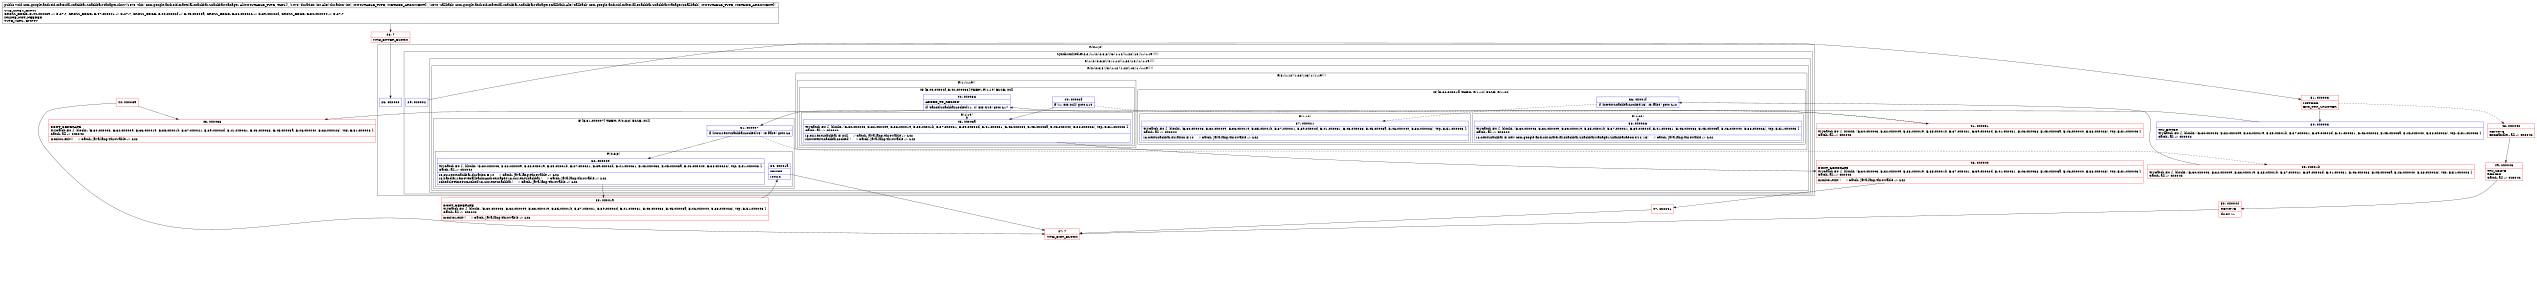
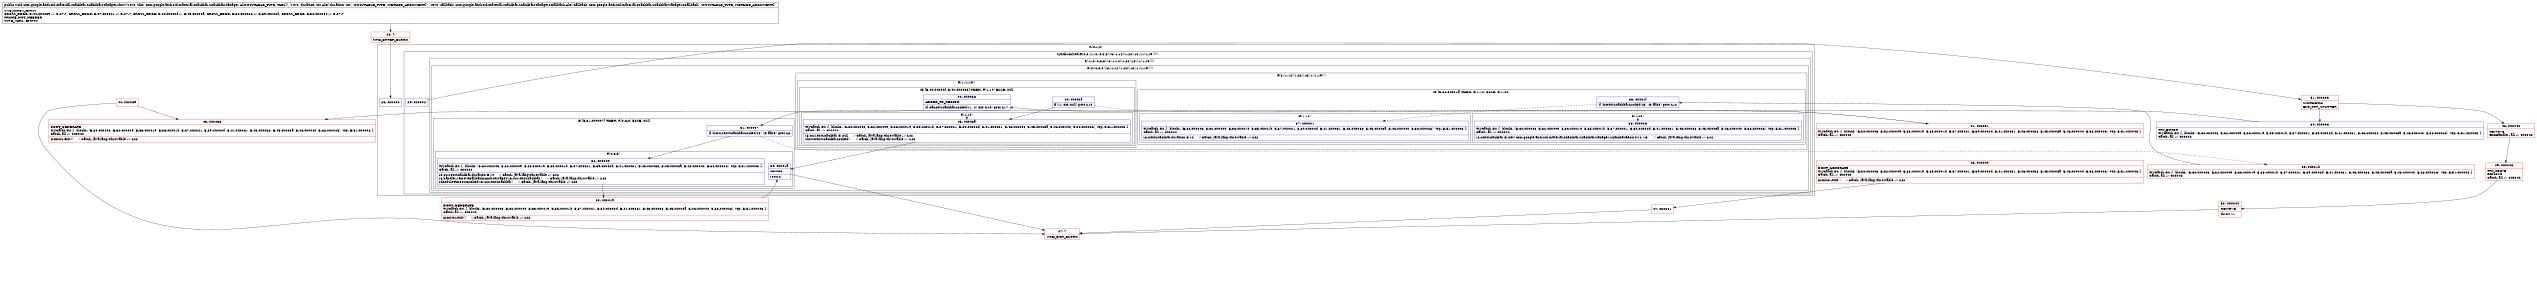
node "51: 0x0003": text "METHOD" -> "SYNTHETIC"
edge "51: 0x0003" -> "48: 0x0042": style dashed -> solid
edge "45: 0x003a" -> "46: 0x0040": now "45: 0x003a" -> "34: 0x001a"
node "49: 0x0043": text "REGION" -> "REMOVE"
